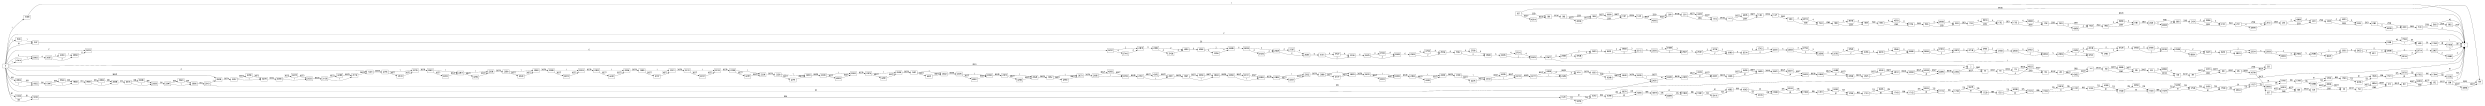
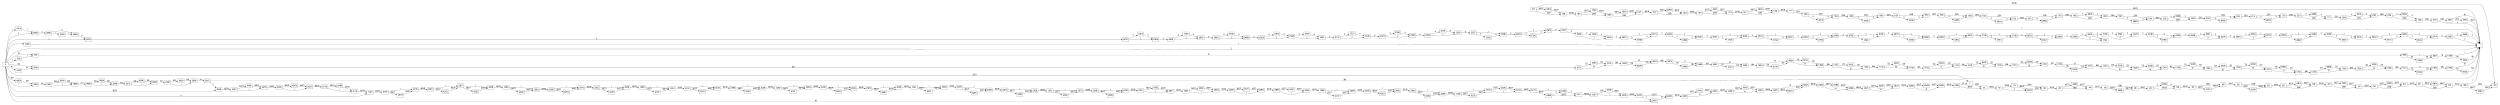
edge "43794" -> "637": now "526" -> "637"
